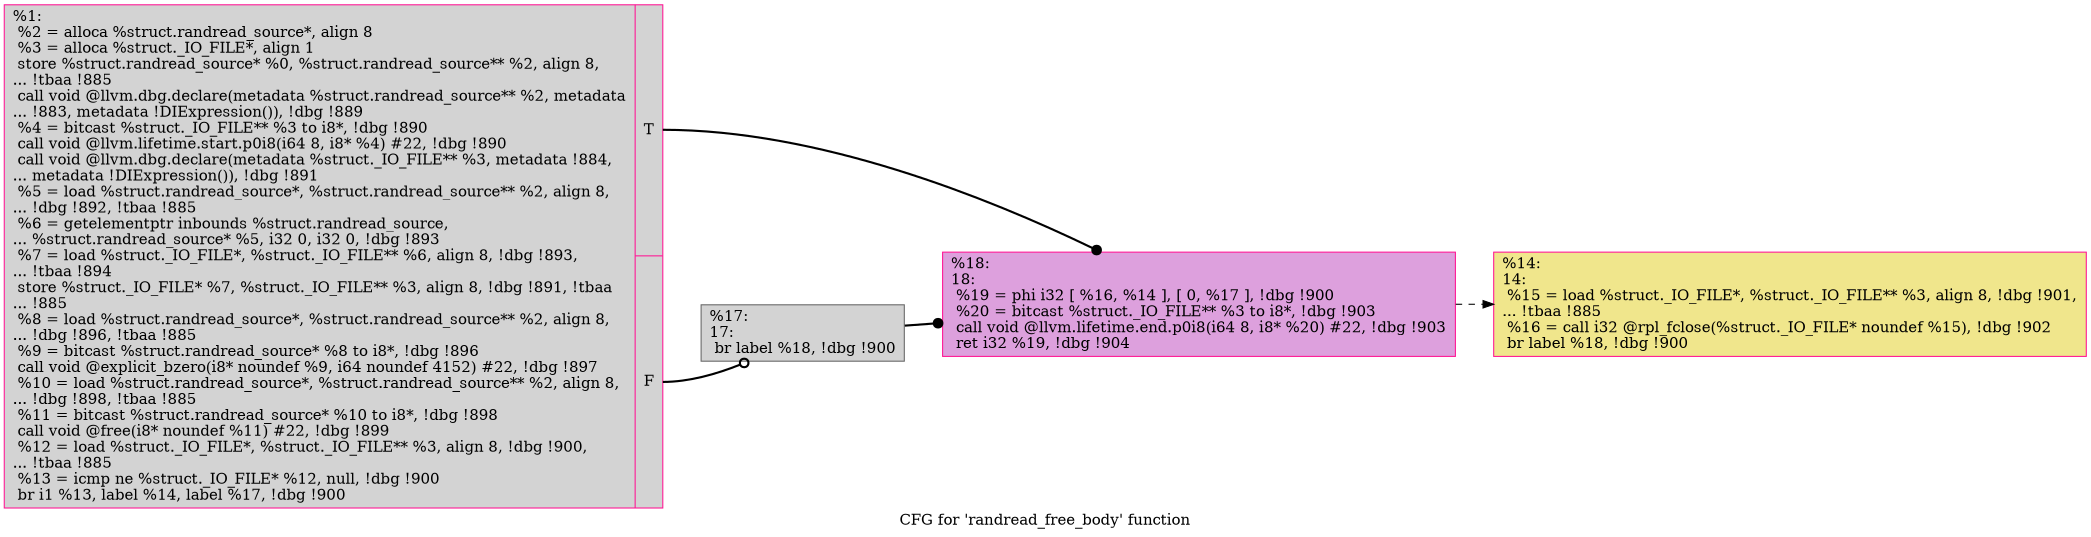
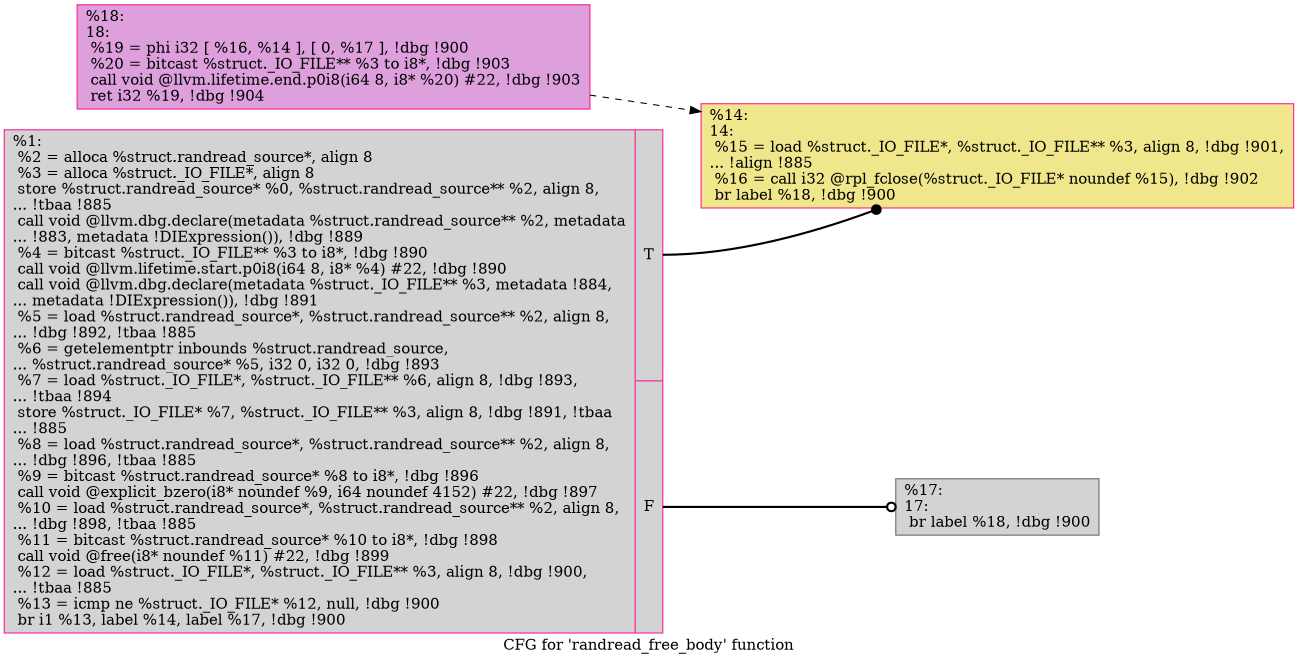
node "%1:": text "%3 = alloca %struct._IO_FILE*, align 1" -> "%3 = alloca %struct._IO_FILE*, align 8"
edge "%1:" -> "%18:": now "%1:" -> "%14:"
node "%14:": text "... !tbaa !885" -> "... !align !885"
edge "%17:" -> "%18:": removed
